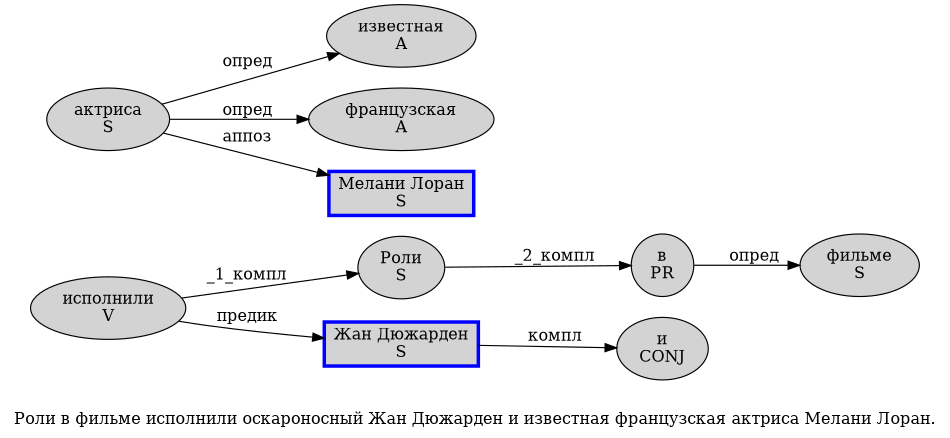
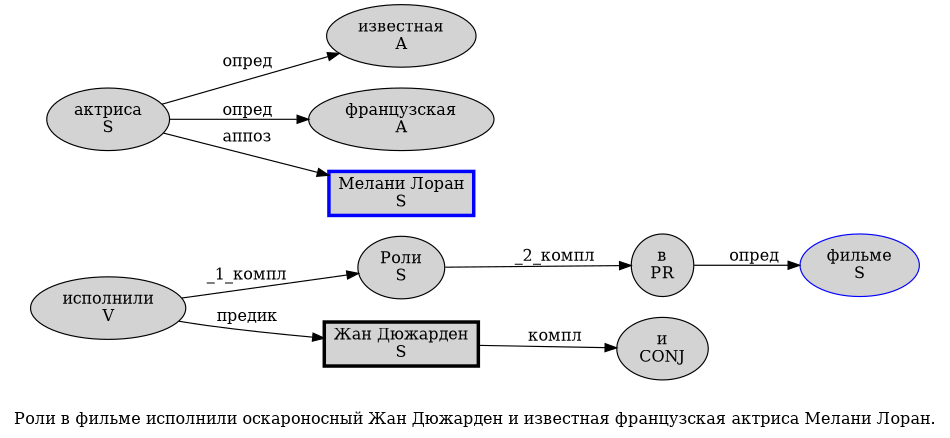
node "фильме S": color black -> blue
node "Жан Дюжарден S": color blue -> black
